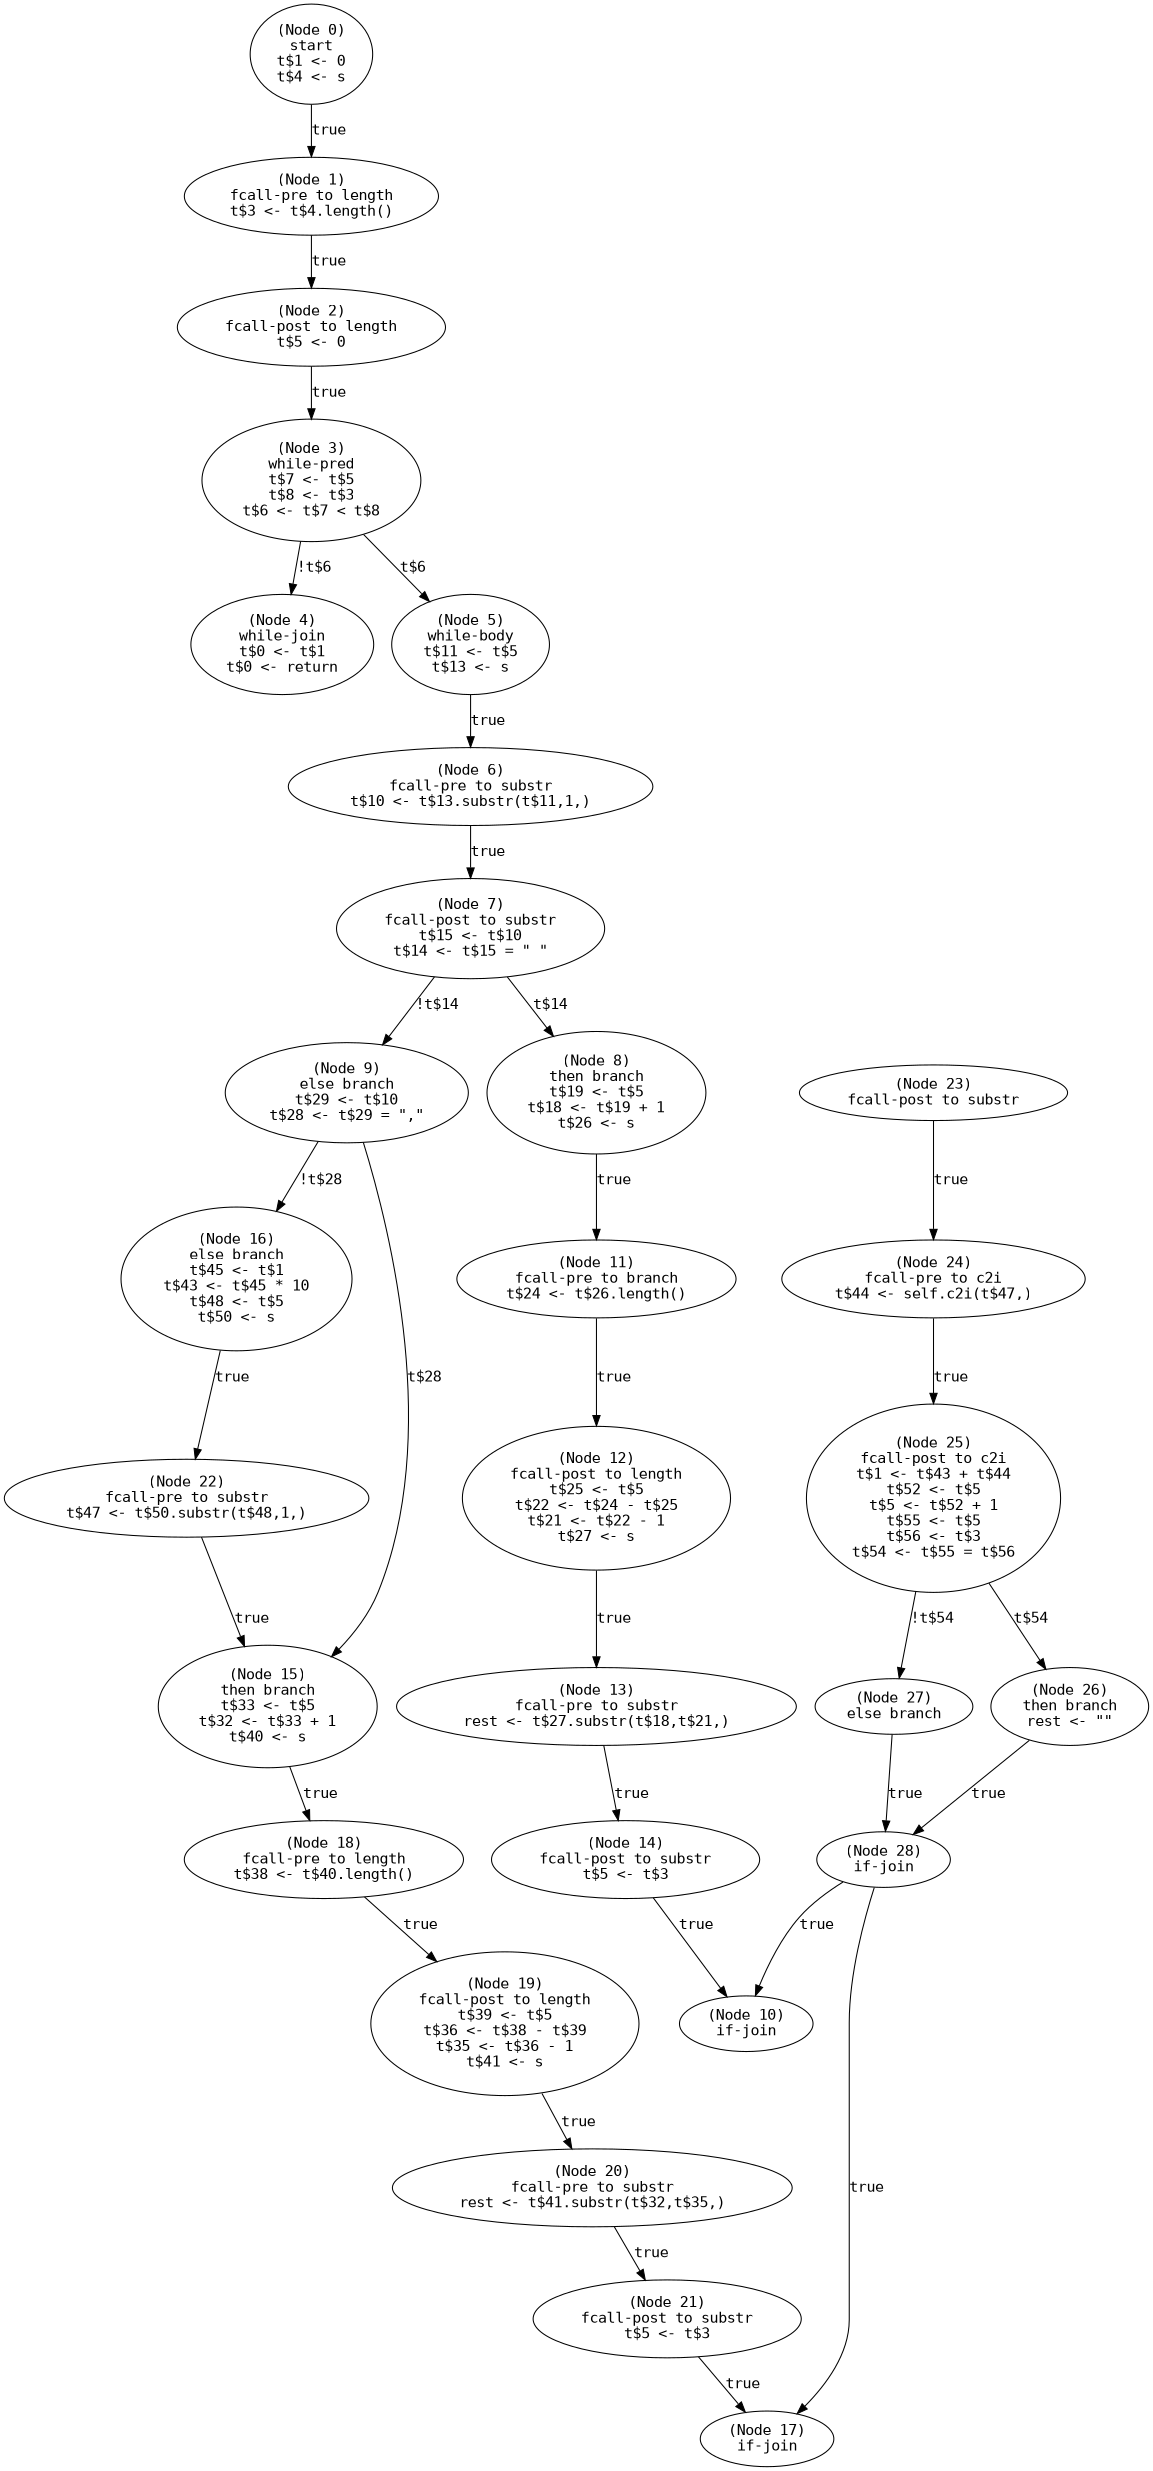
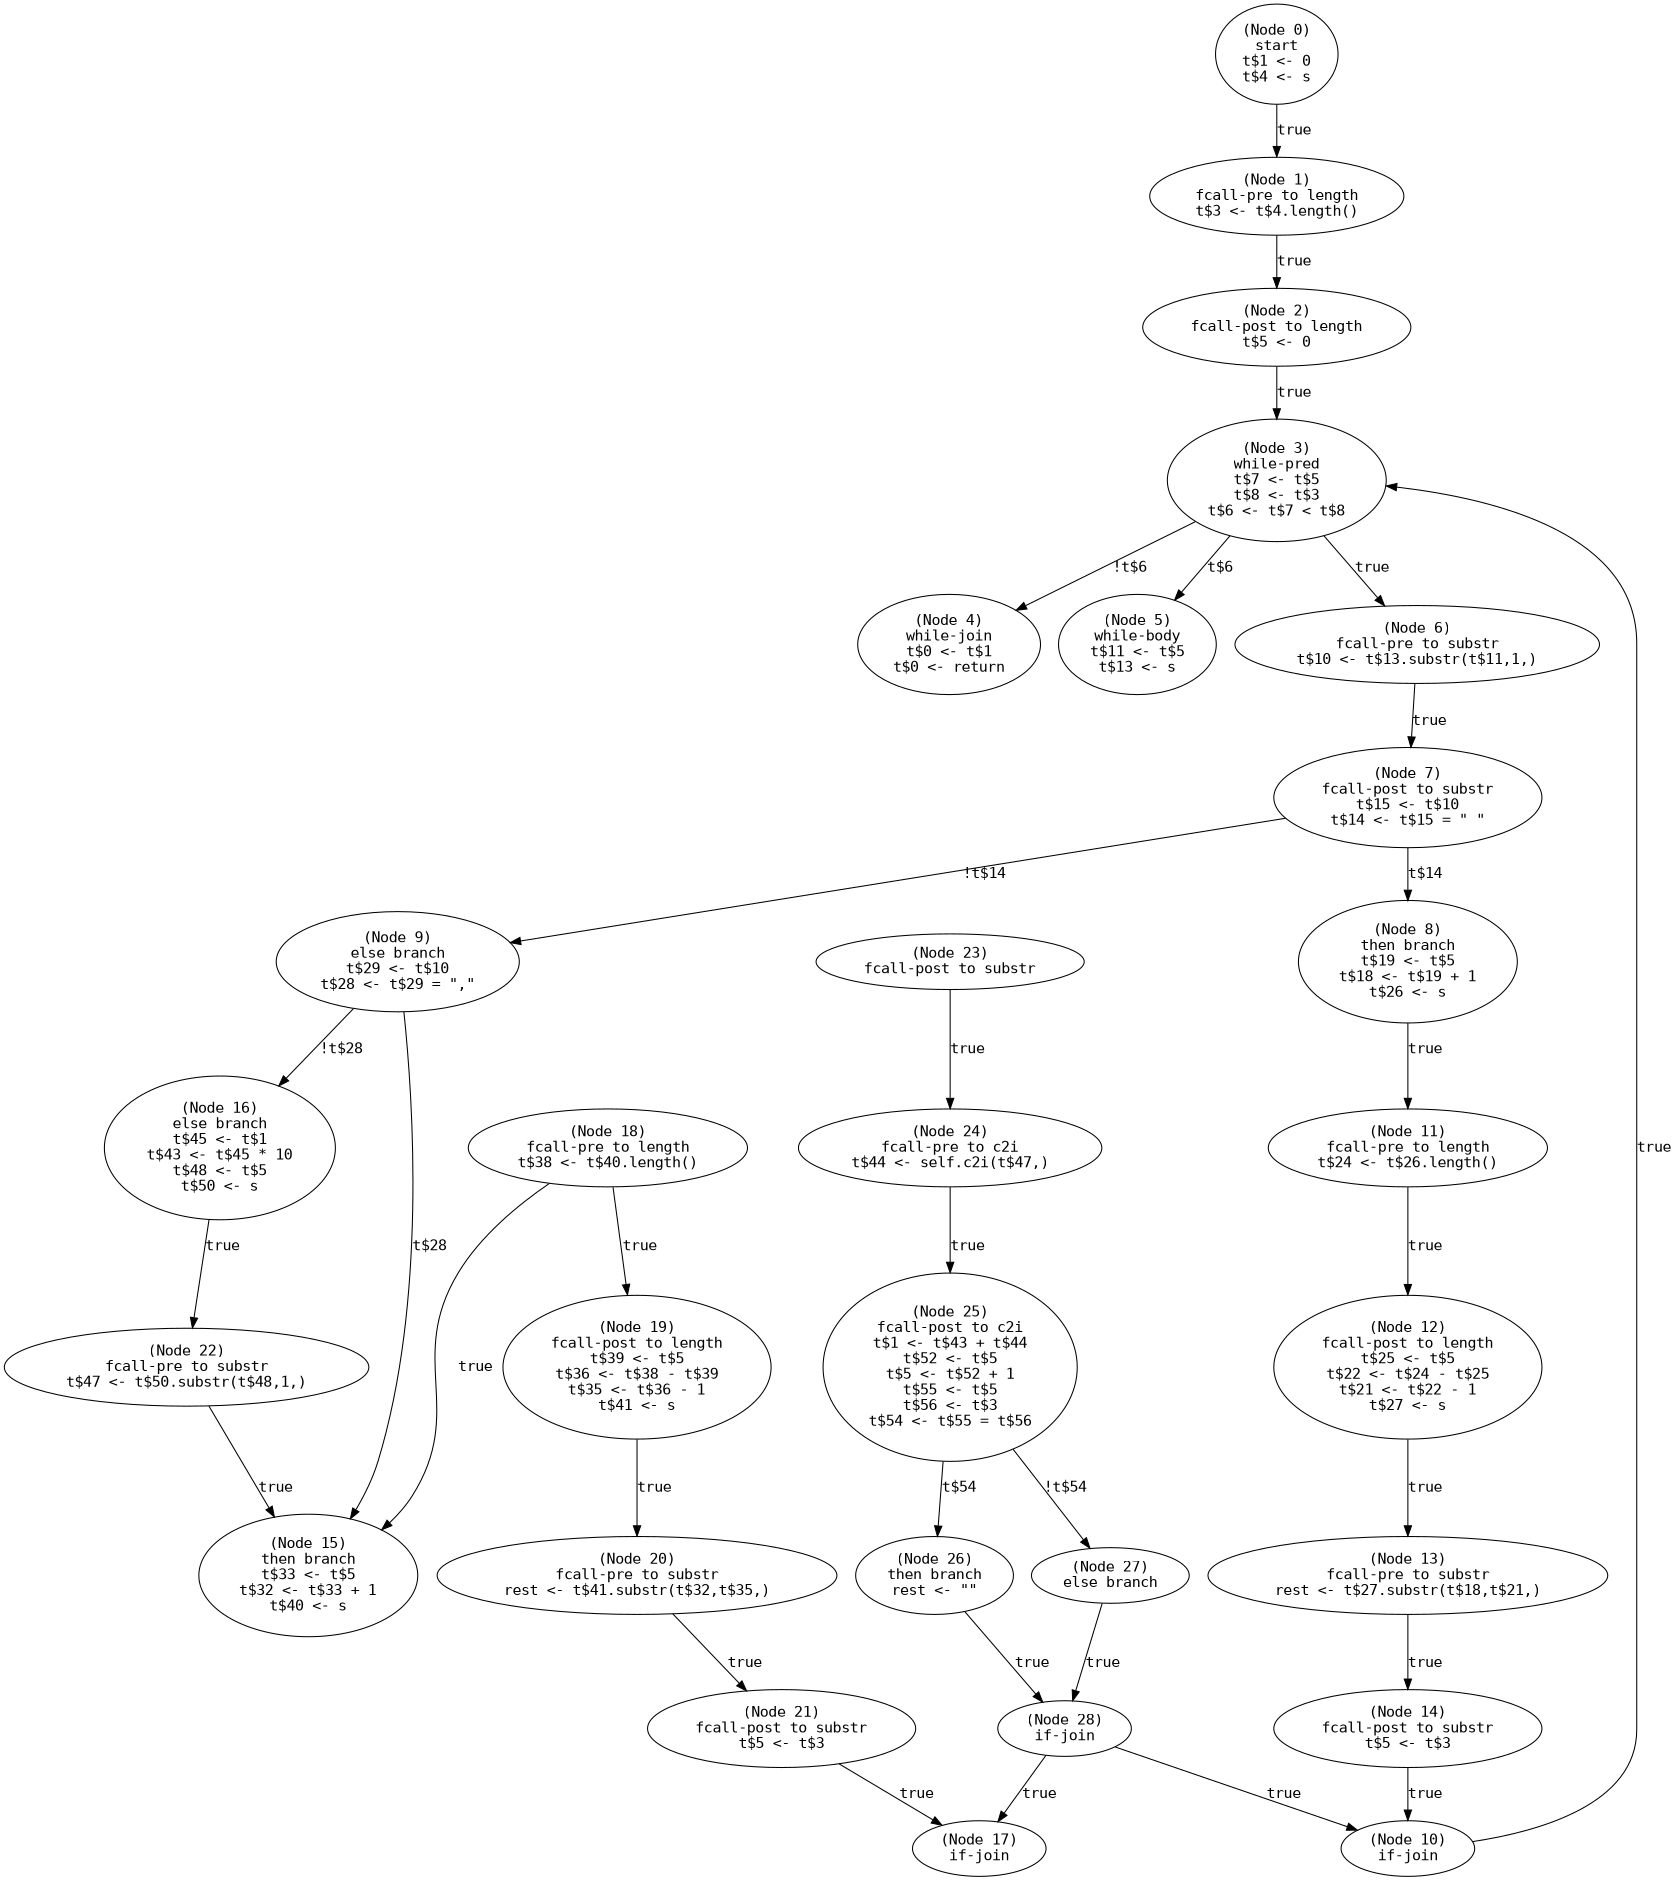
edge "(Node 5) while-body t$11 <- t$5 t$13 <- s" -> "(Node 6) fcall-pre to substr t$10 <- t$13.substr(t$11,1,)": now "(Node 3) while-pred t$7 <- t$5 t$8 <- t$3 t$6 <- t$7 < t$8" -> "(Node 6) fcall-pre to substr t$10 <- t$13.substr(t$11,1,)"
edge "(Node 10) if-join" -> "(Node 3) while-pred t$7 <- t$5 t$8 <- t$3 t$6 <- t$7 < t$8": added, label "true"
node "(Node 11) fcall-pre to branch t$24 <- t$26.length()": label "(Node 11) fcall-pre to branch t$24 <- t$26.length()" -> "(Node 11) fcall-pre to length t$24 <- t$26.length()"
edge "(Node 15) then branch t$33 <- t$5 t$32 <- t$33 + 1 t$40 <- s" -> "(Node 18) fcall-pre to length t$38 <- t$40.length()": reversed
